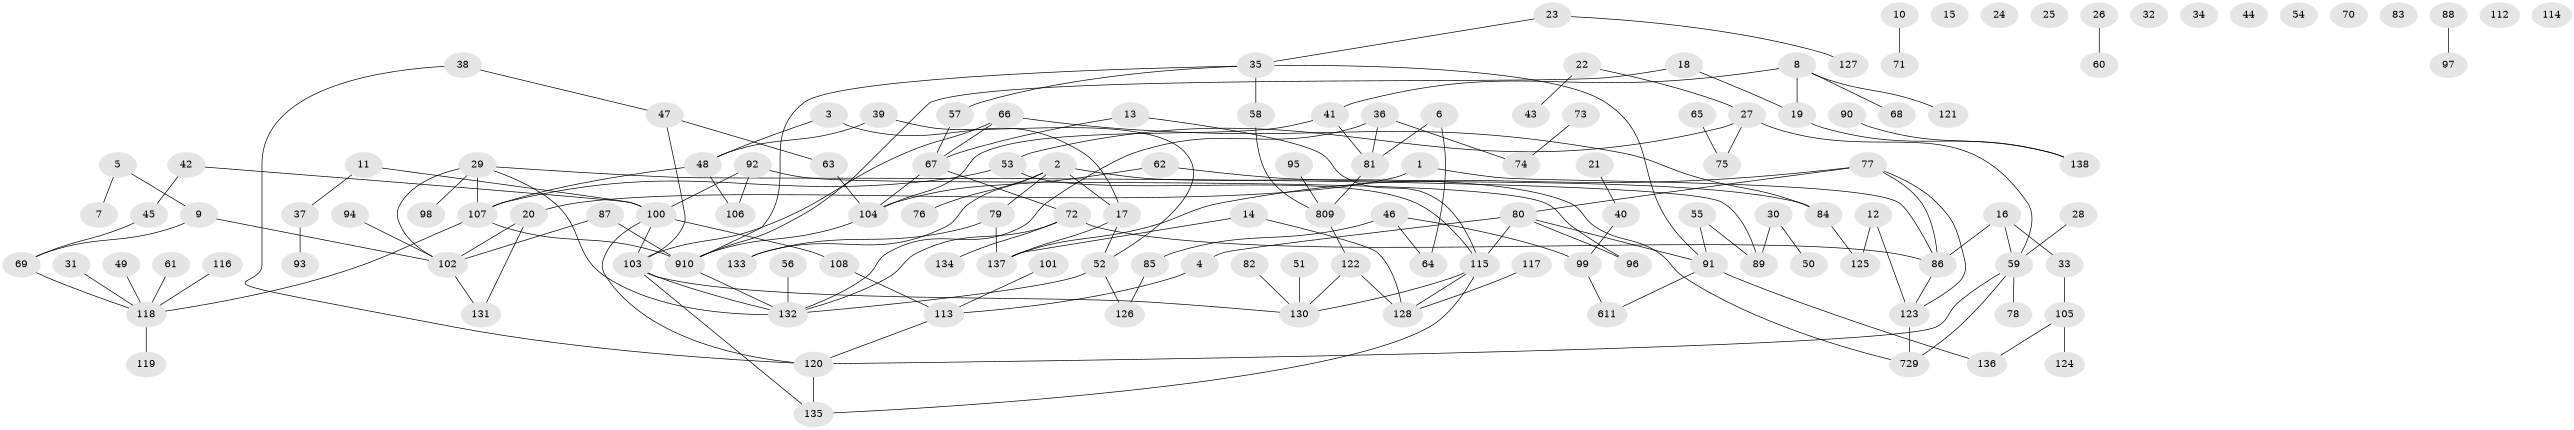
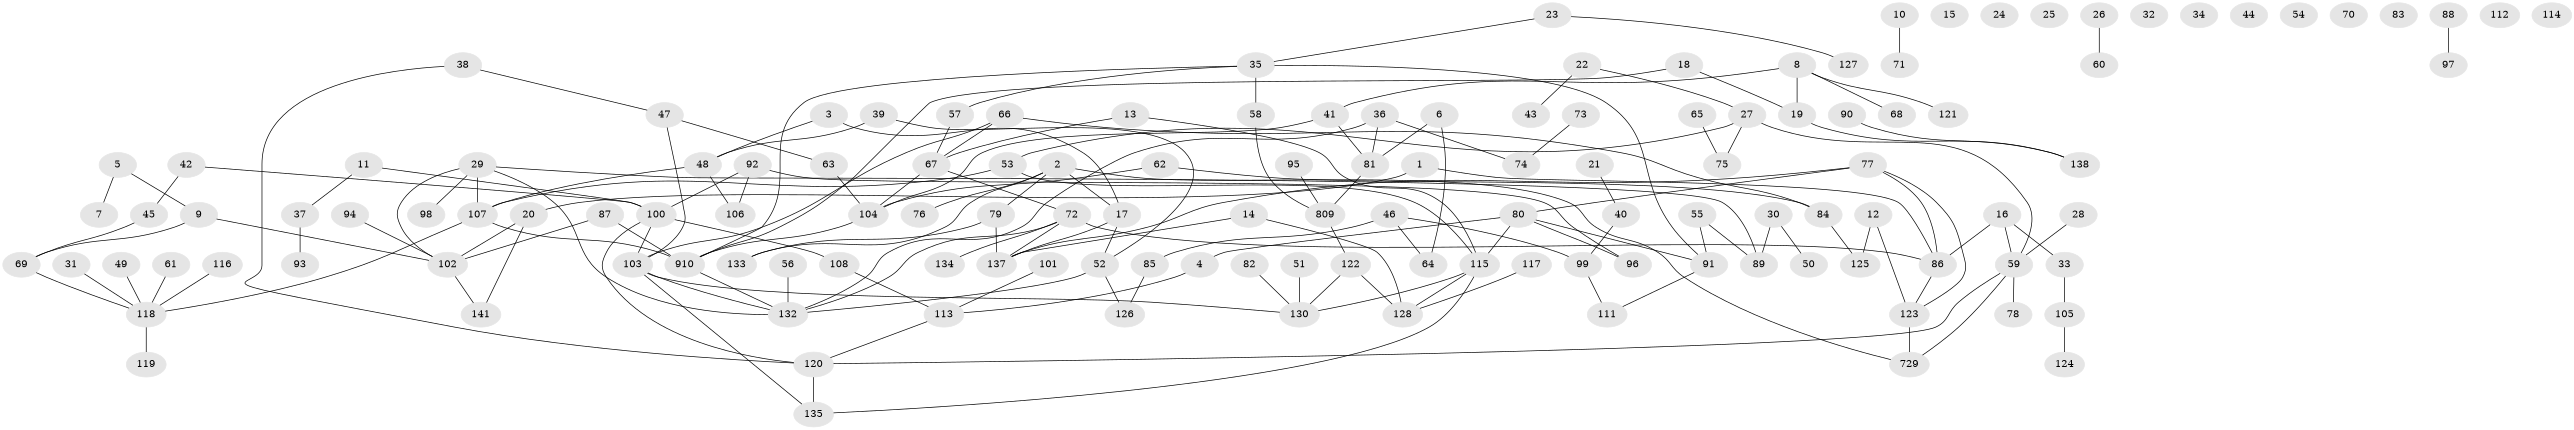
edge "72" -- "137": added
node "131": label "131" -> "141"
node "611": label "611" -> "111"
node "136": removed
